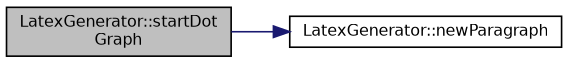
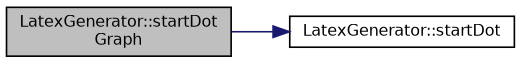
node "LatexGenerator::newParagraph": label "LatexGenerator::newParagraph" -> "LatexGenerator::startDot"
